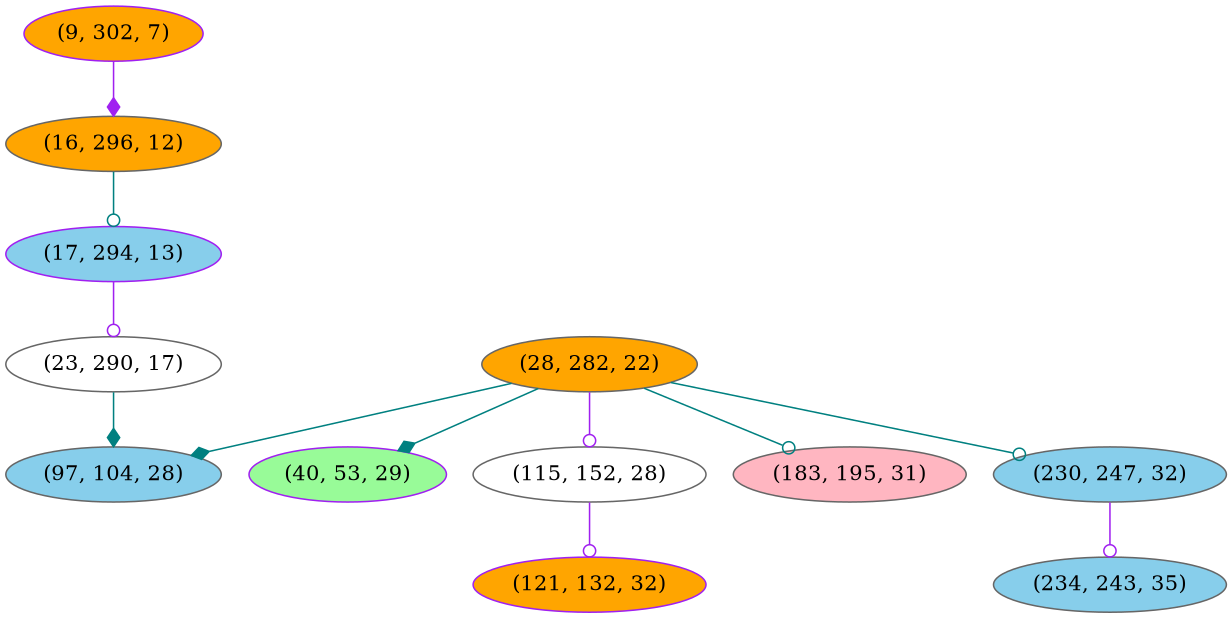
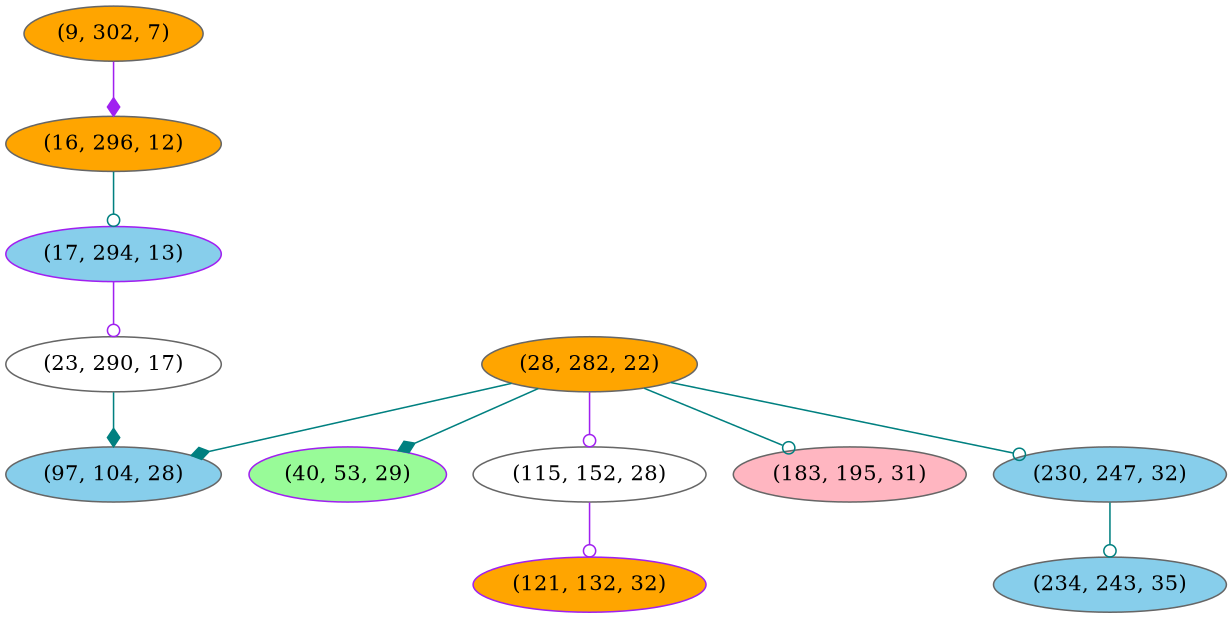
node "(9, 302, 7)": color purple -> gray40
edge "(230, 247, 32)" -> "(234, 243, 35)": color purple -> teal
